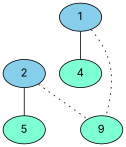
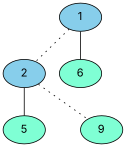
edge "1" -- "9": now "1" -- "2"
node "4": label "4" -> "6"
